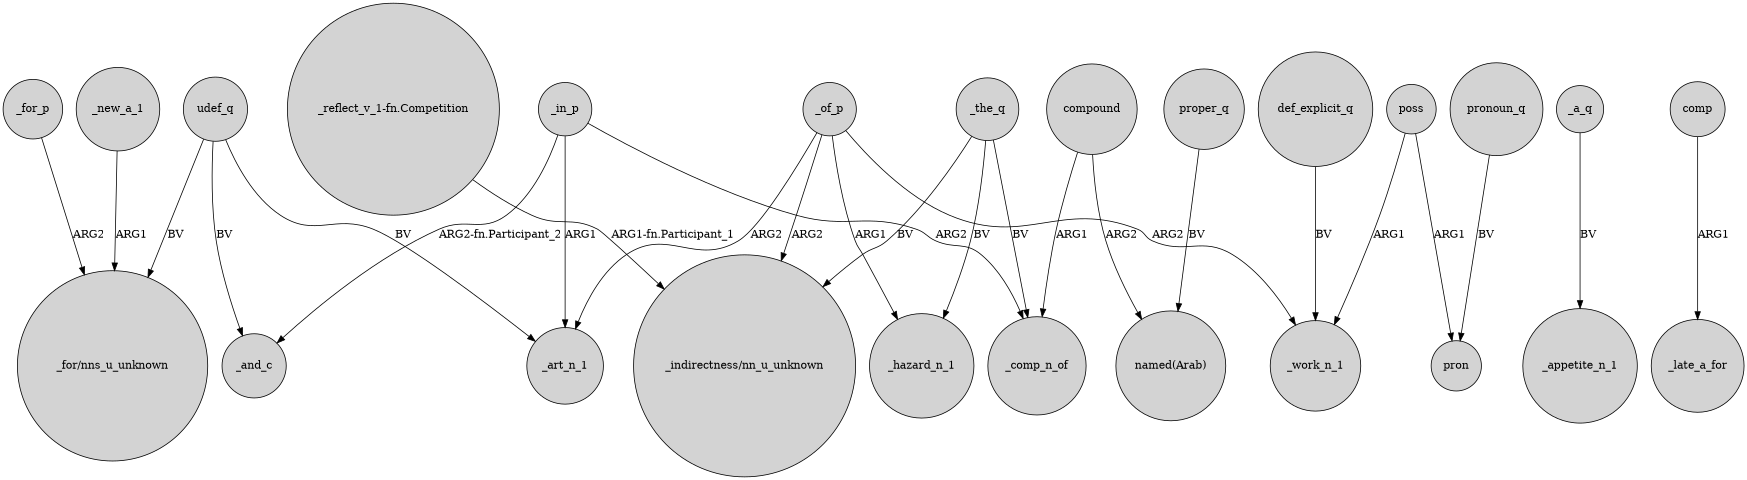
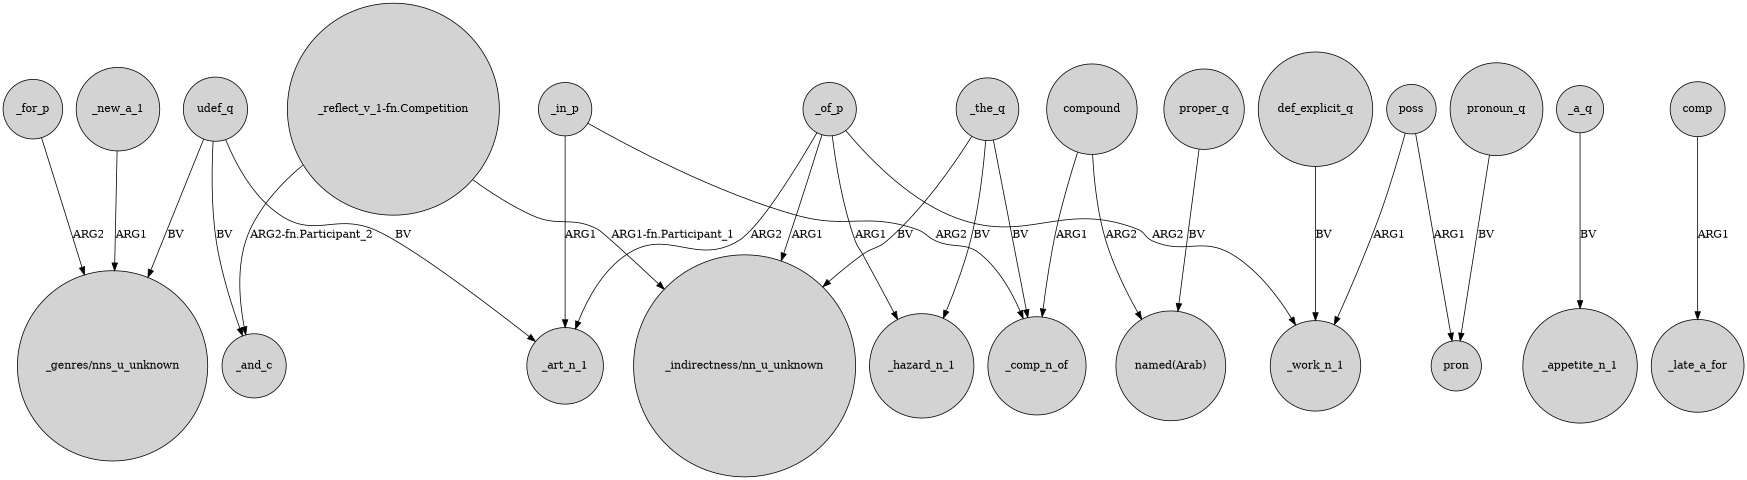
edge "_in_p" -> "_and_c": now "_reflect_v_1-fn.Competition" -> "_and_c"
edge "_of_p" -> "_indirectness/nn_u_unknown": label "ARG2" -> "ARG1"
node "_for/nns_u_unknown": label "_for/nns_u_unknown" -> "_genres/nns_u_unknown"
